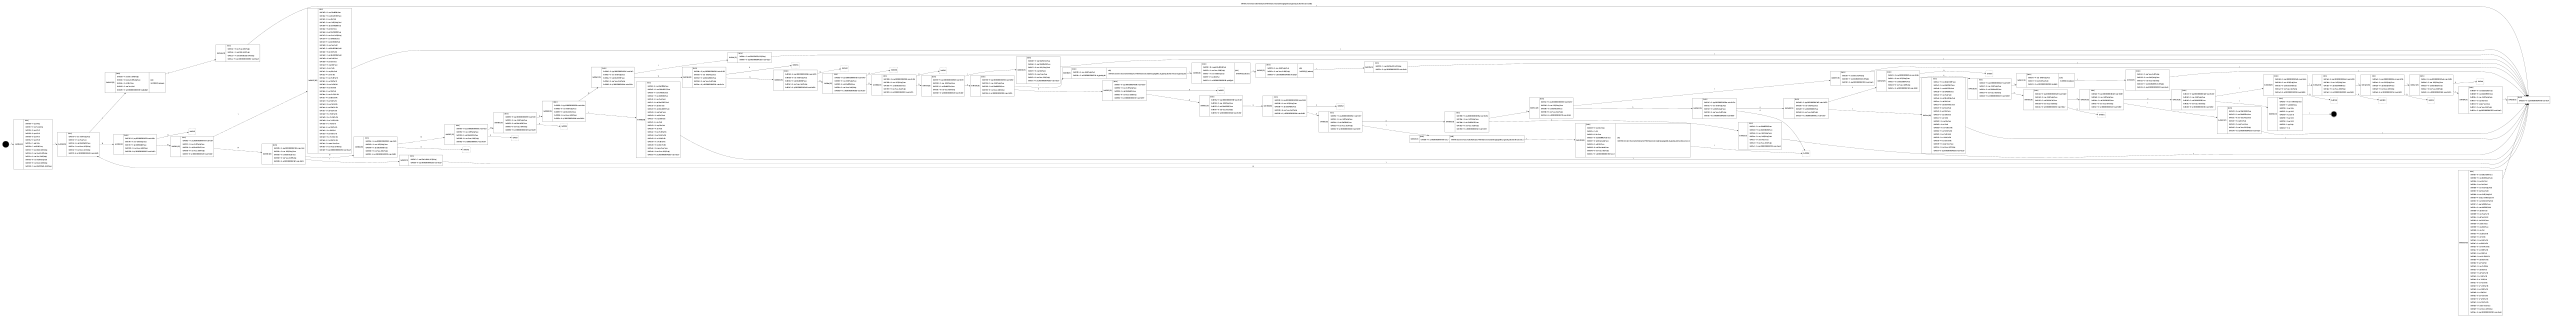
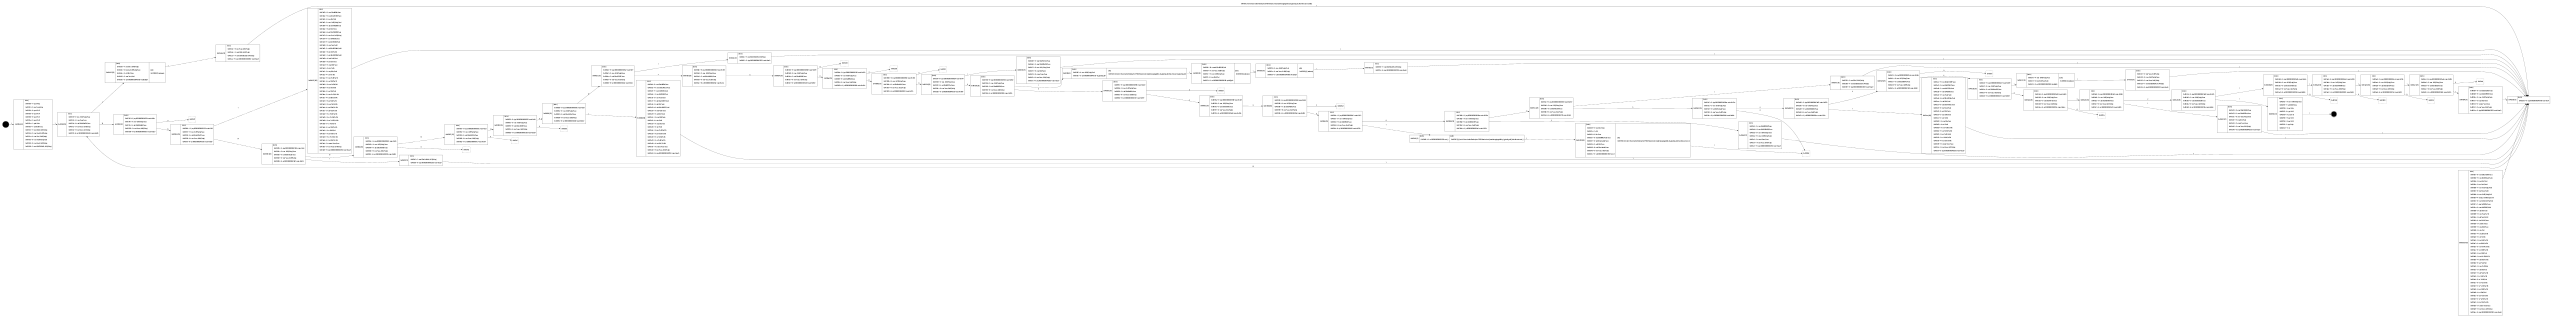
node "0x40222a": removed
